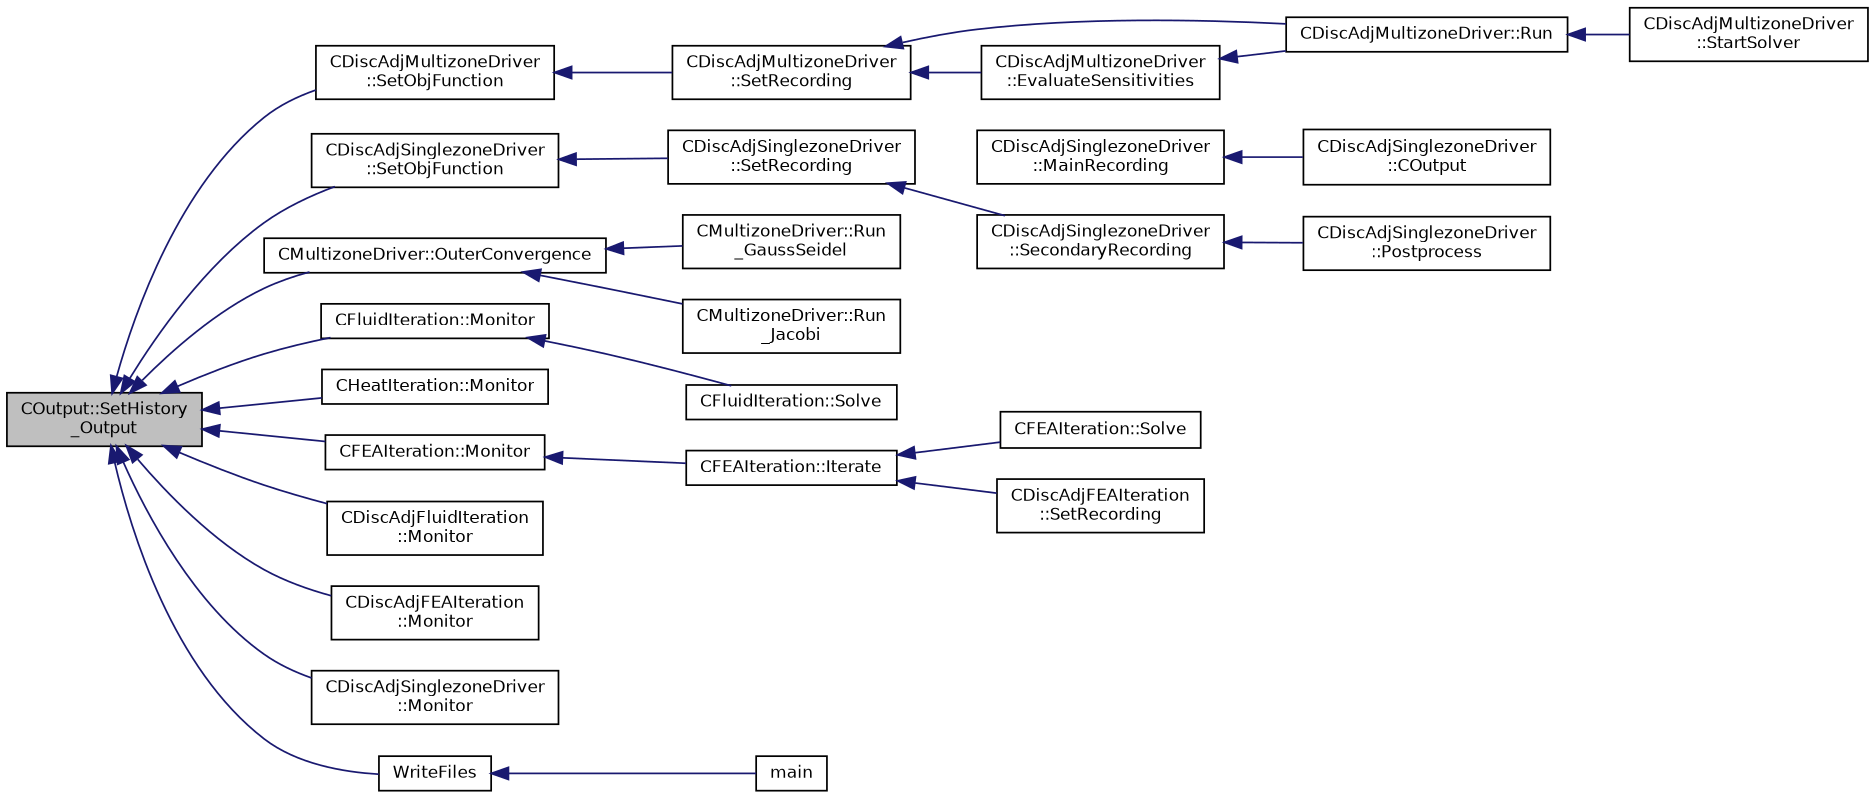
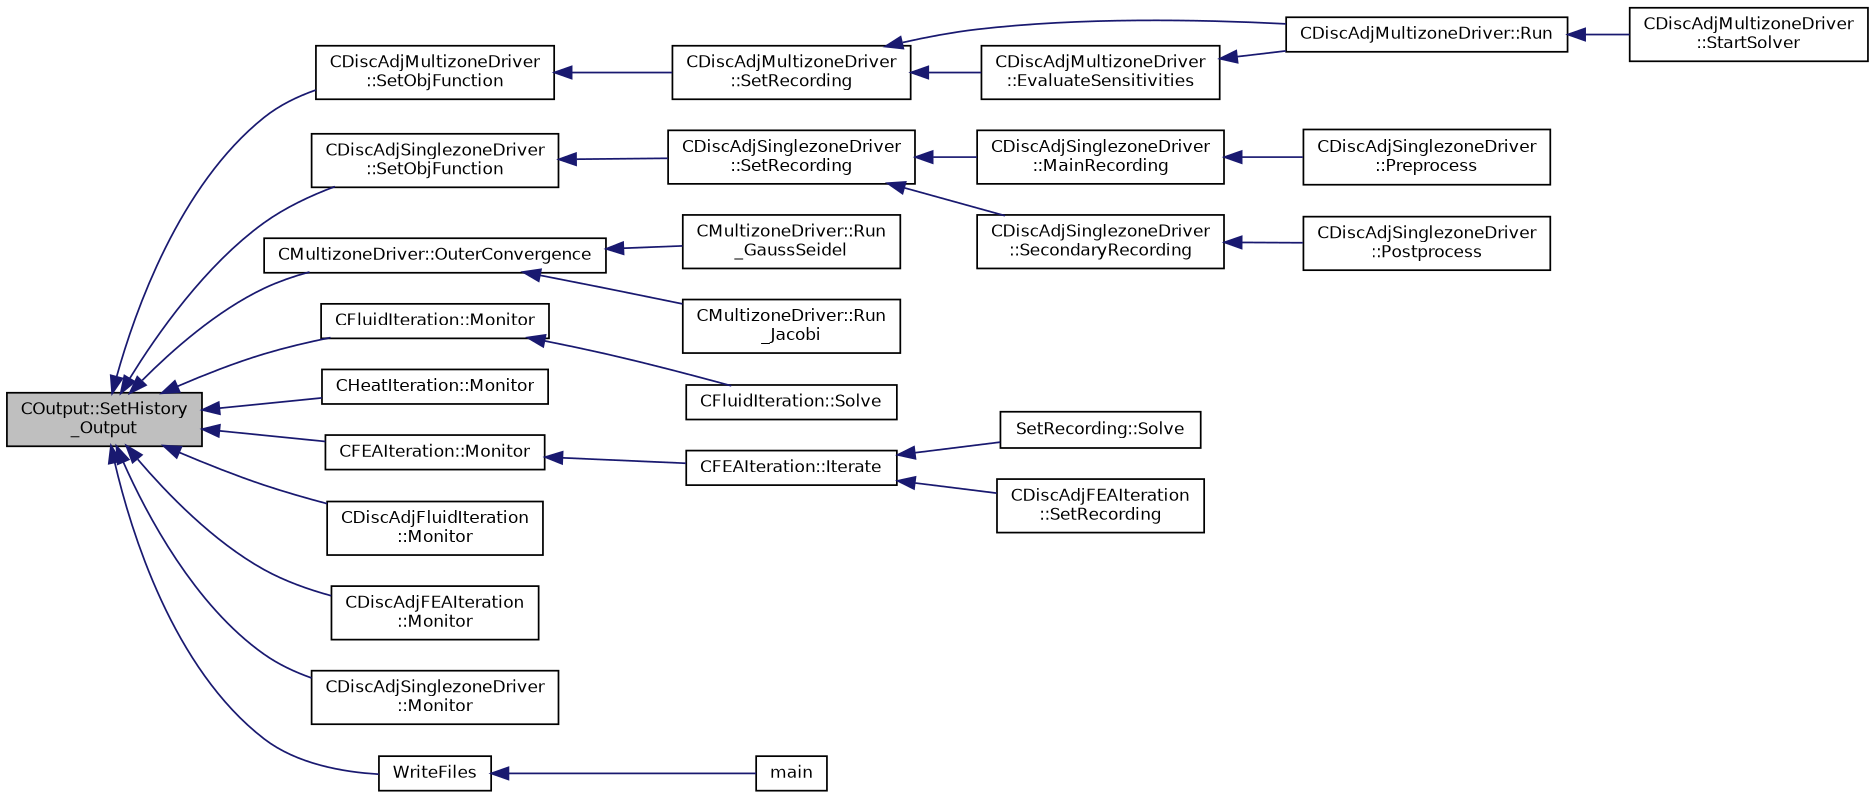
edge "CDiscAdjSinglezoneDriver ::MainRecording" -> "CDiscAdjSinglezoneDriver ::SetRecording": added
node "CDiscAdjSinglezoneDriver ::COutput": label "CDiscAdjSinglezoneDriver ::COutput" -> "CDiscAdjSinglezoneDriver ::Preprocess"
node "CFEAIteration::Solve": label "CFEAIteration::Solve" -> "SetRecording::Solve"
